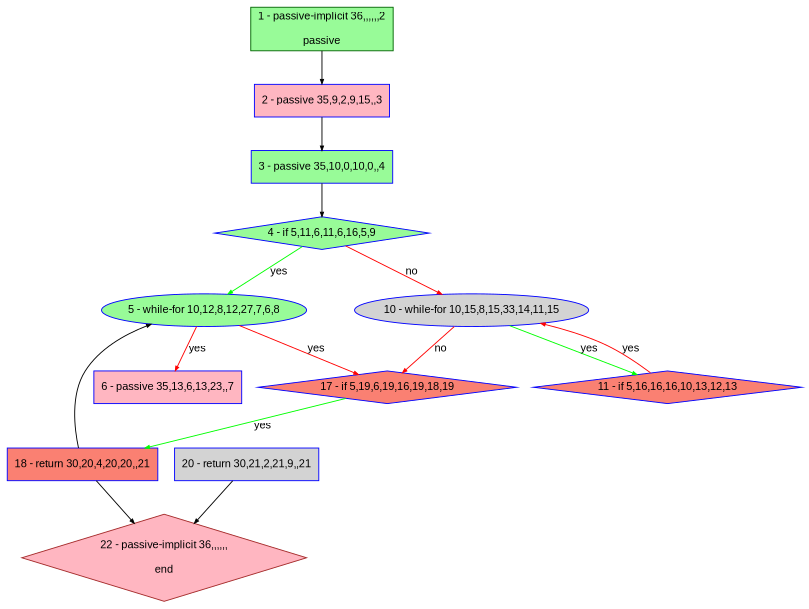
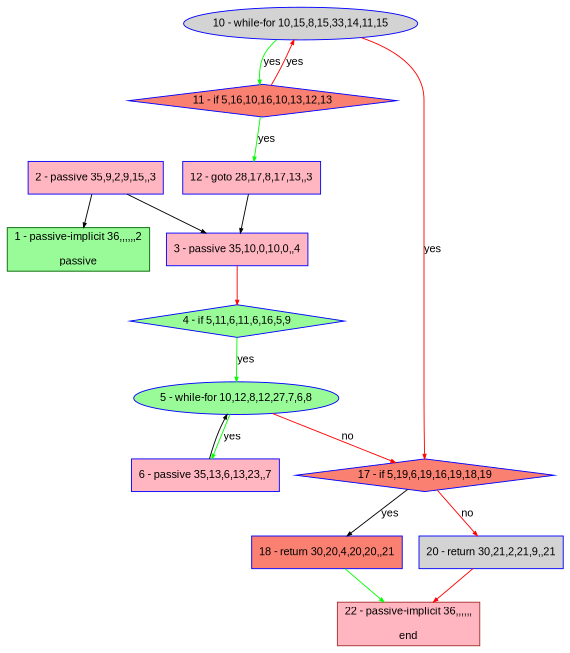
edge "1 - passive-implicit 36,,,,,,2 passive" -> "2 - passive 35,9,2,9,15,,3": reversed
node "3 - passive 35,10,0,10,0,,4": fillcolor palegreen -> lightpink
node "12 - goto 28,17,8,17,13,,3": added
edge "3 - passive 35,10,0,10,0,,4" -> "4 - if 5,11,6,11,6,16,5,9": color #000000 -> #ff0000
edge "4 - if 5,11,6,11,6,16,5,9" -> "10 - while-for 10,15,8,15,33,14,11,15": removed, label "no"
edge "5 - while-for 10,12,8,12,27,7,6,8" -> "6 - passive 35,13,6,13,23,,7": color #ff0000 -> #00ff00
edge "5 - while-for 10,12,8,12,27,7,6,8" -> "17 - if 5,19,6,19,16,19,18,19": label "yes" -> "no"
edge "10 - while-for 10,15,8,15,33,14,11,15" -> "17 - if 5,19,6,19,16,19,18,19": label "no" -> "yes"
edge "18 - return 30,20,4,20,20,,21" -> "5 - while-for 10,12,8,12,27,7,6,8": now "6 - passive 35,13,6,13,23,,7" -> "5 - while-for 10,12,8,12,27,7,6,8"
node "11 - if 5,16,16,16,10,13,12,13": label "11 - if 5,16,16,16,10,13,12,13" -> "11 - if 5,16,10,16,10,13,12,13"
edge "17 - if 5,19,6,19,16,19,18,19" -> "18 - return 30,20,4,20,20,,21": color #00ff00 -> #000000
edge "18 - return 30,20,4,20,20,,21" -> "22 - passive-implicit 36,,,,,, end": color #000000 -> #00ff00
edge "20 - return 30,21,2,21,9,,21" -> "22 - passive-implicit 36,,,,,, end": color #000000 -> #ff0000
edge "17 - if 5,19,6,19,16,19,18,19" -> "20 - return 30,21,2,21,9,,21": added, label "no"
node "22 - passive-implicit 36,,,,,, end": shape diamond -> box
